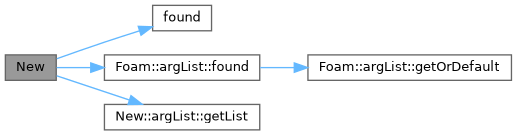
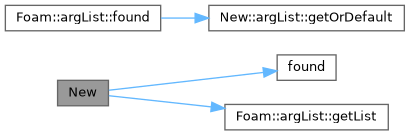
edge "New" -> "Foam::argList::found": removed
node "Foam::argList::getOrDefault": label "Foam::argList::getOrDefault" -> "New::argList::getOrDefault"
node "New::argList::getList": label "New::argList::getList" -> "Foam::argList::getList"
